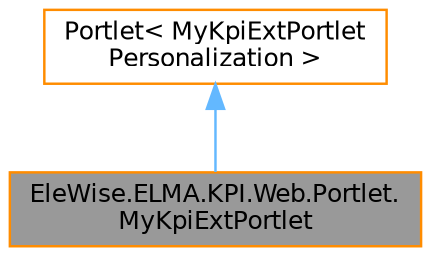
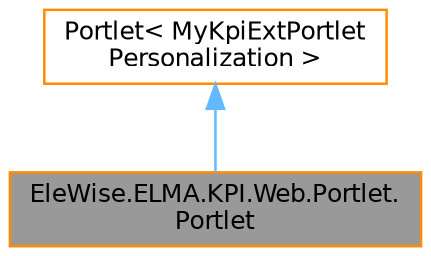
node "EleWise.ELMA.KPI.Web.Portlet. MyKpiExtPortlet": label "EleWise.ELMA.KPI.Web.Portlet. MyKpiExtPortlet" -> "EleWise.ELMA.KPI.Web.Portlet. Portlet"
